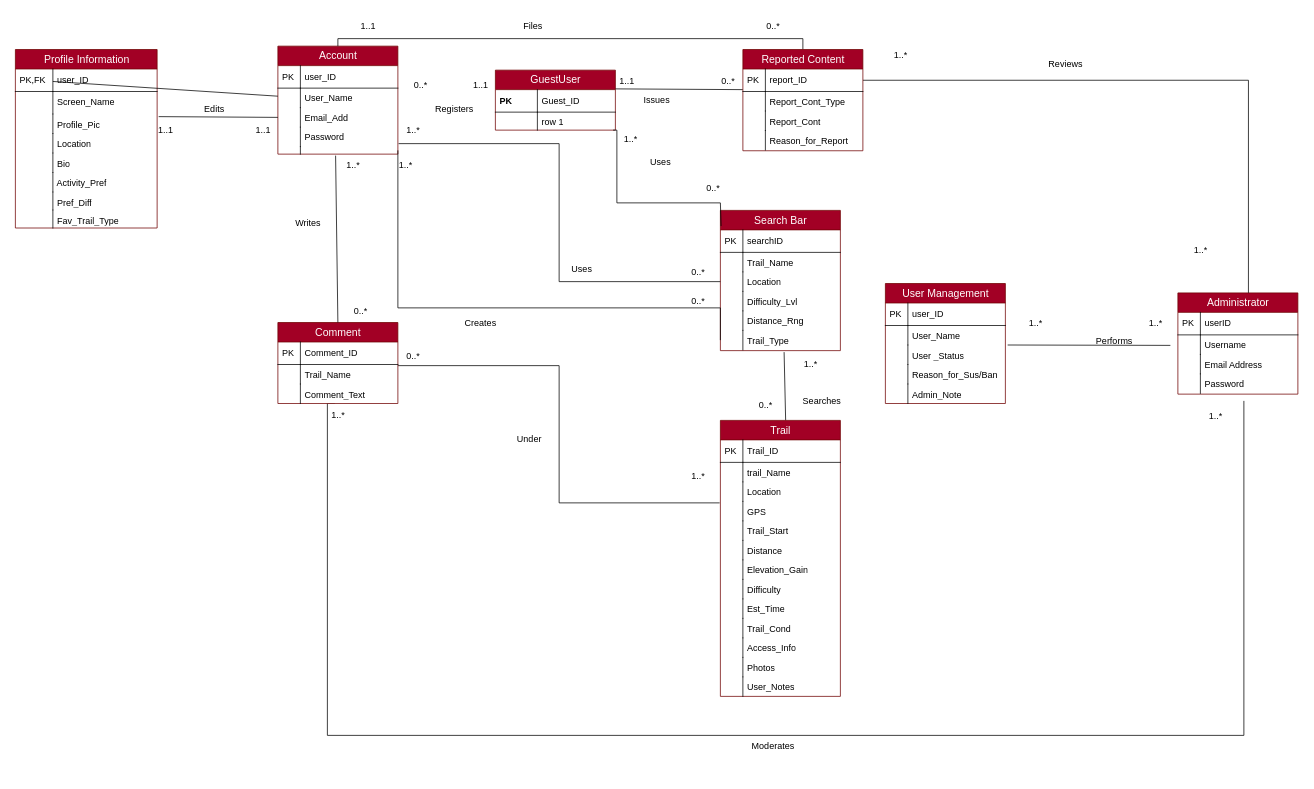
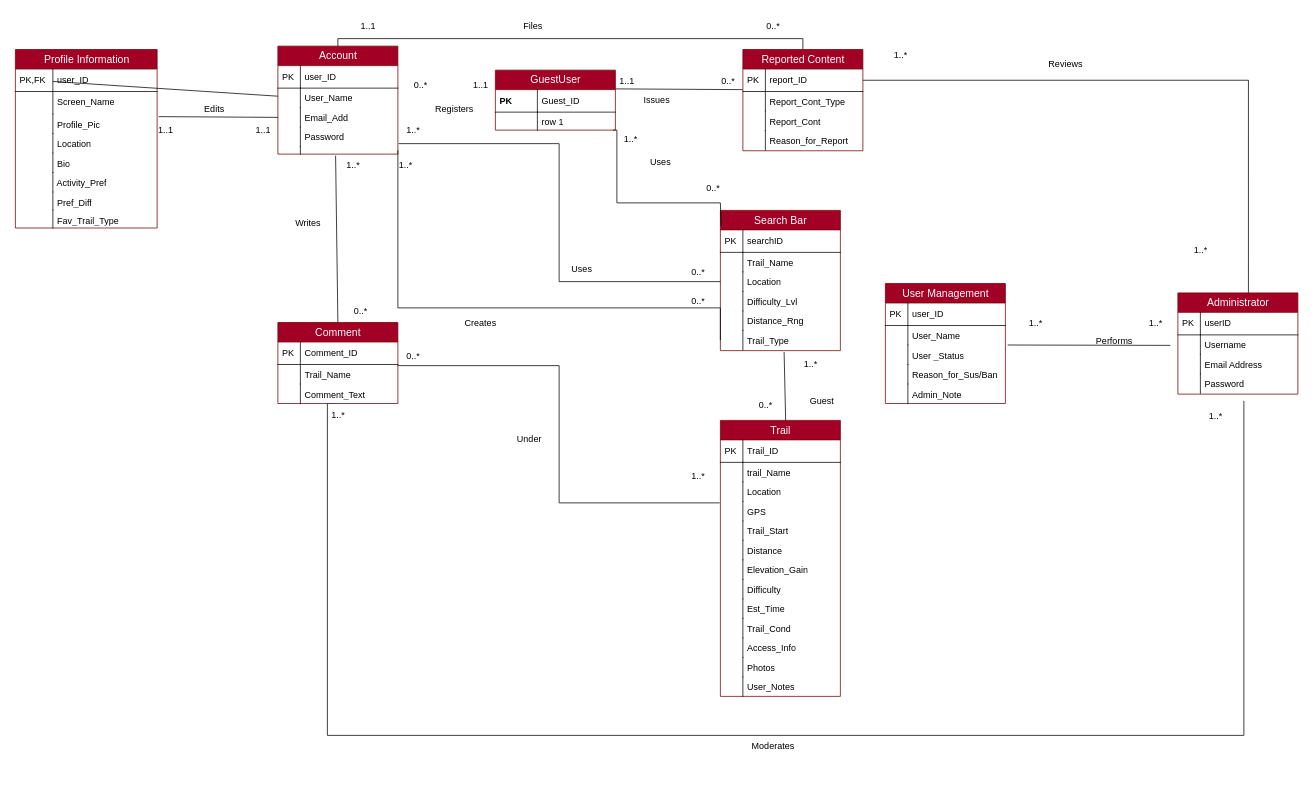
node "Searches": label "Searches" -> "Guest"
